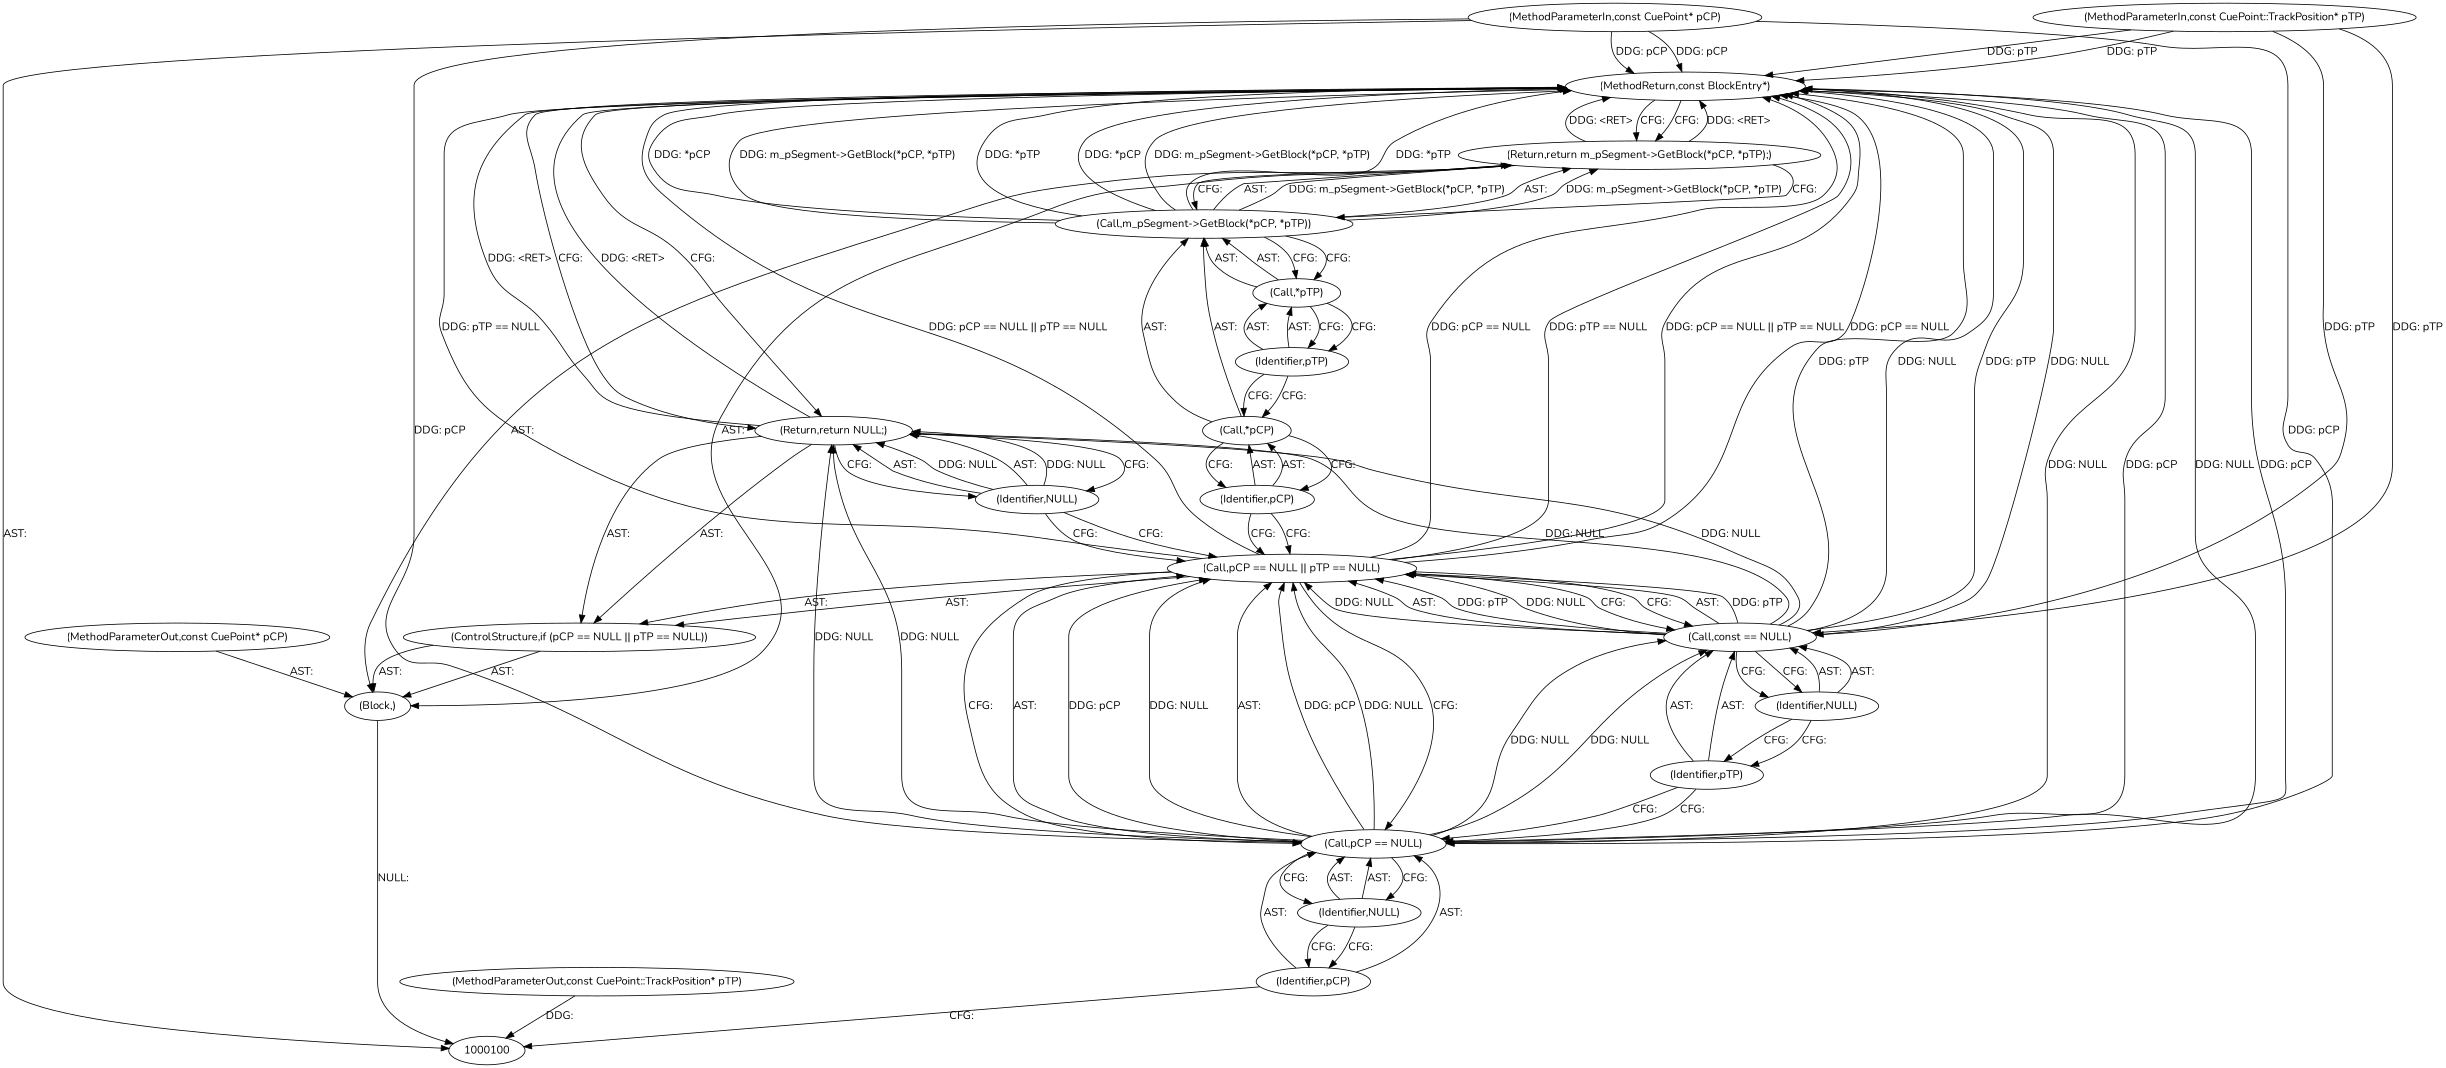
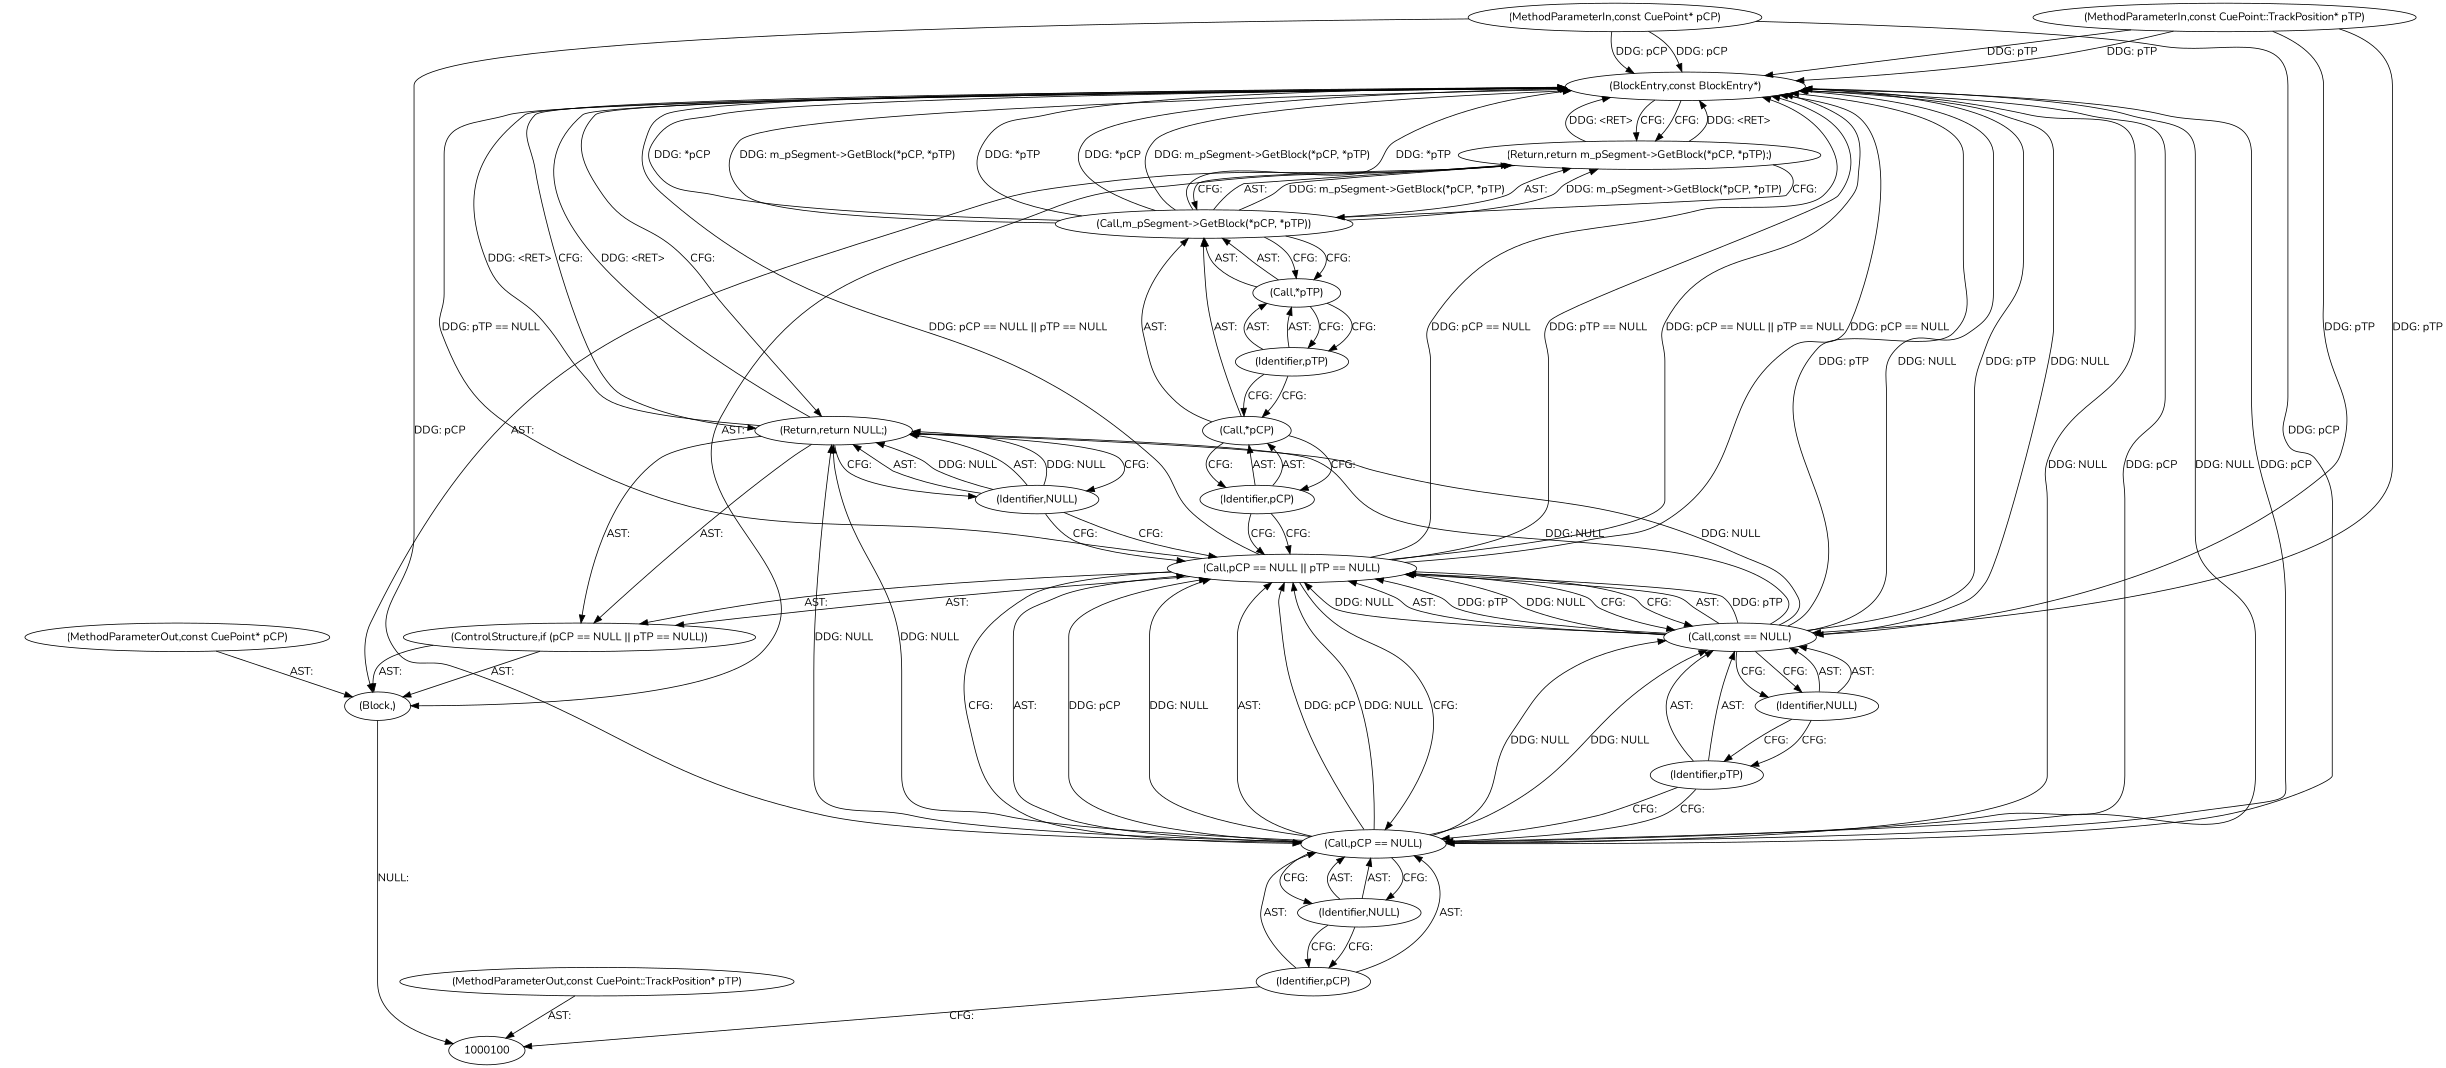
edge "(MethodParameterIn,const CuePoint* pCP)" -> "1000100": removed, label "AST:"
node "(MethodReturn,const BlockEntry*)": label "(MethodReturn,const BlockEntry*)" -> "(BlockEntry,const BlockEntry*)"
edge "(MethodParameterOut,const CuePoint::TrackPosition* pTP)" -> "1000100": label "DDG: " -> "AST: "
